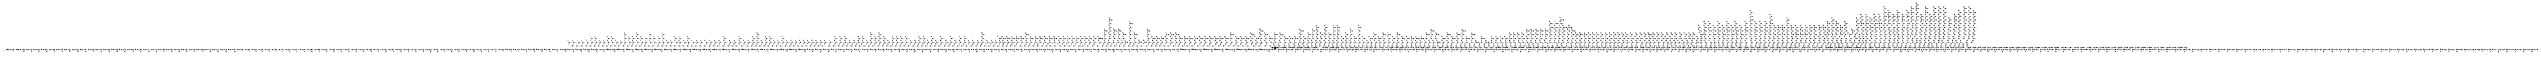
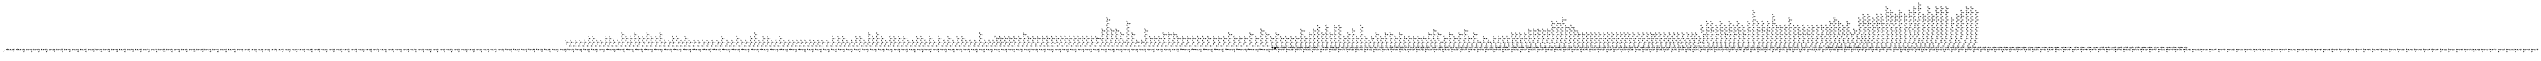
edge "629" -> "608": now "629" -> "0"
